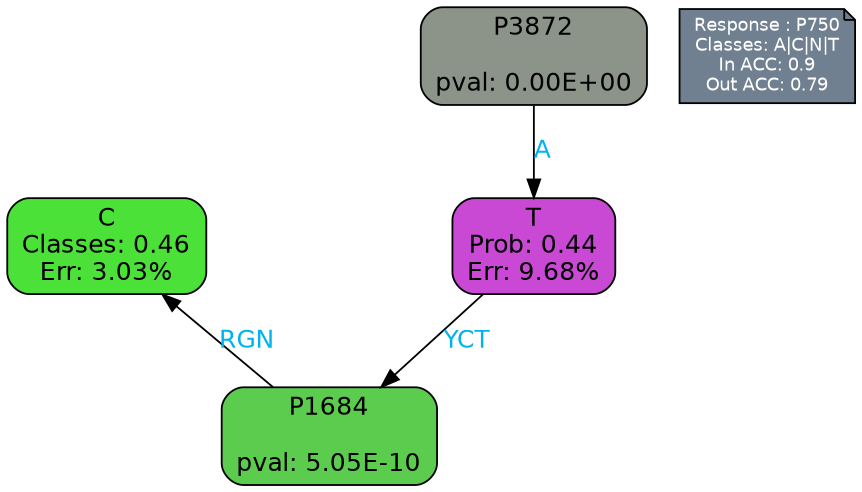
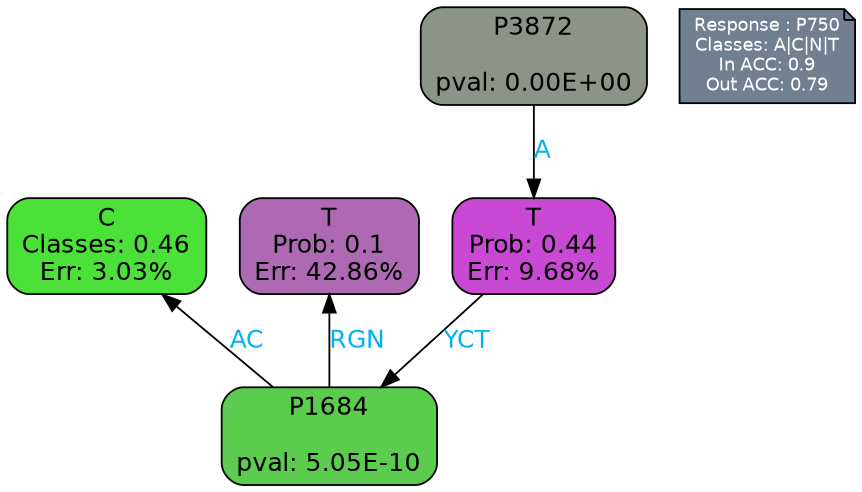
node "T Prob: 0.1 Err: 42.86%": added
edge "P1684 pval: 5.05E-10" -> "C Classes: 0.46 Err: 3.03%": label "RGN" -> "AC"
